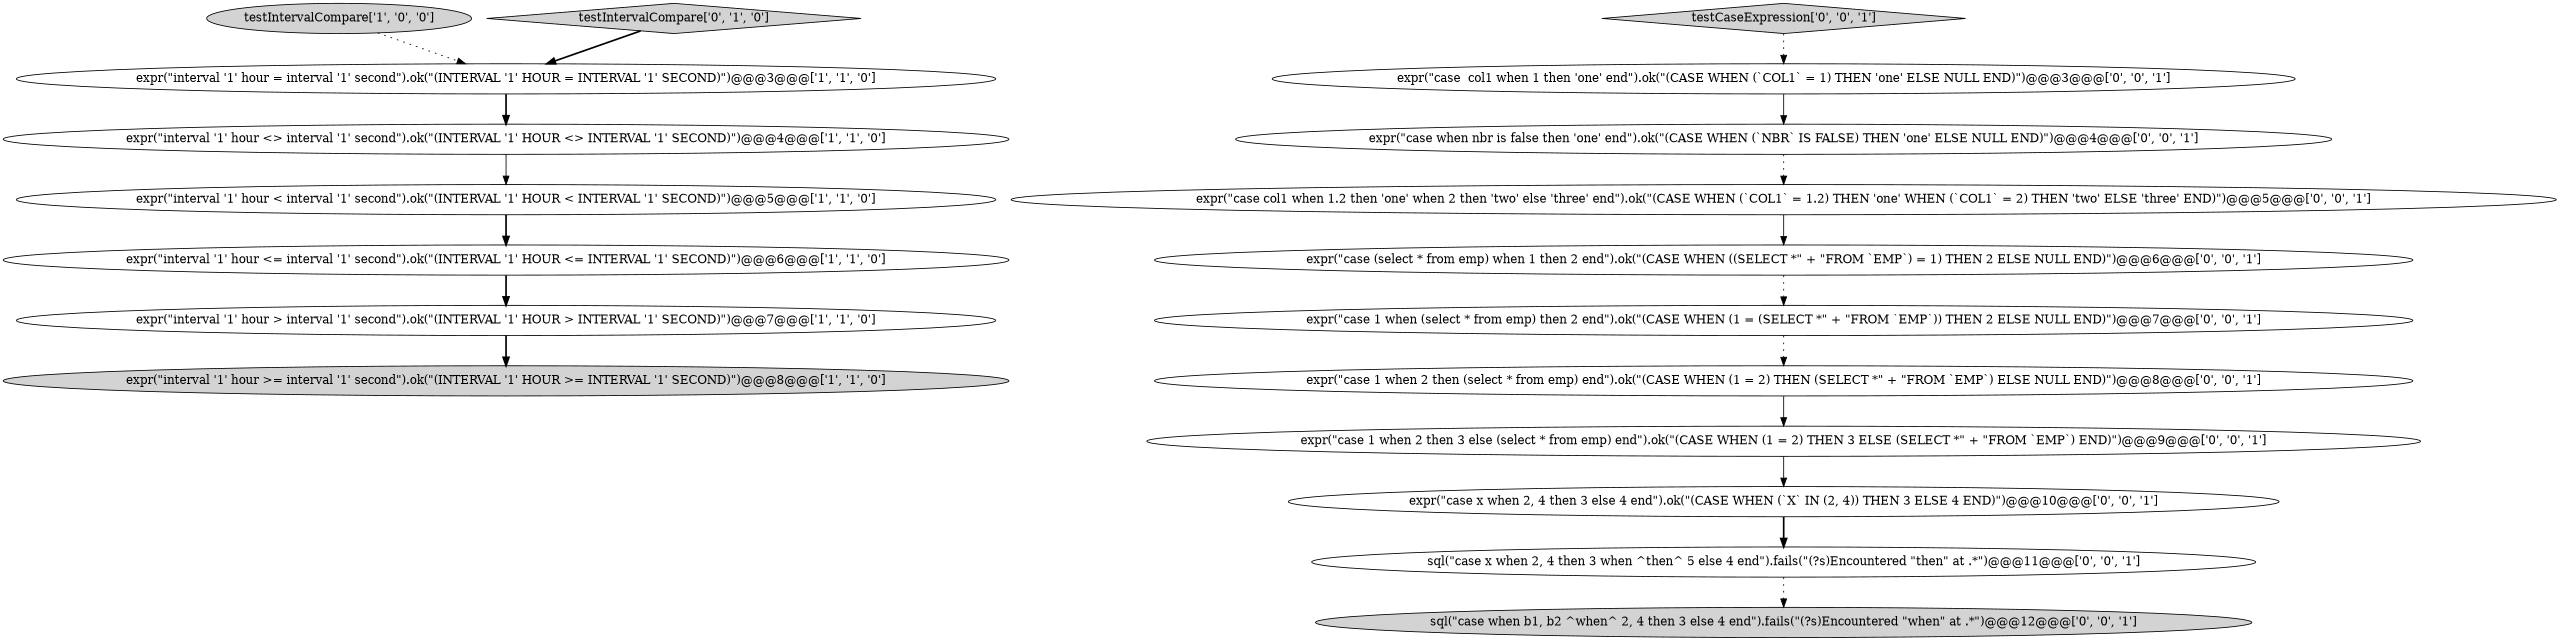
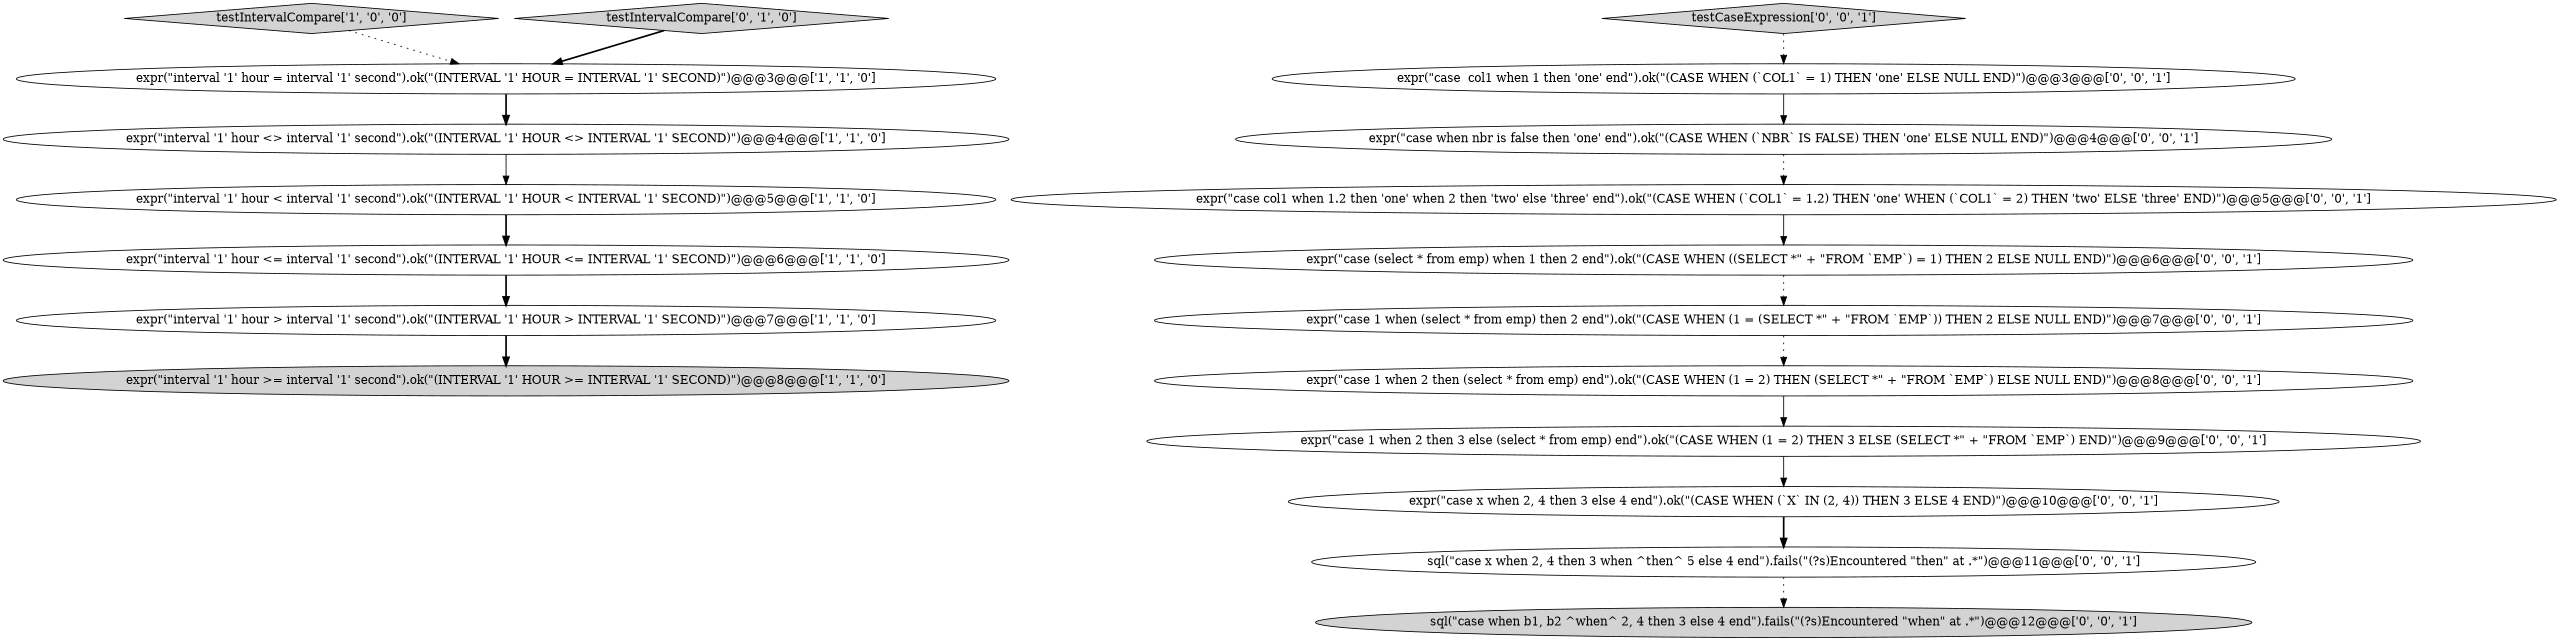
node "testIntervalCompare['1', '0', '0']": shape ellipse -> diamond
